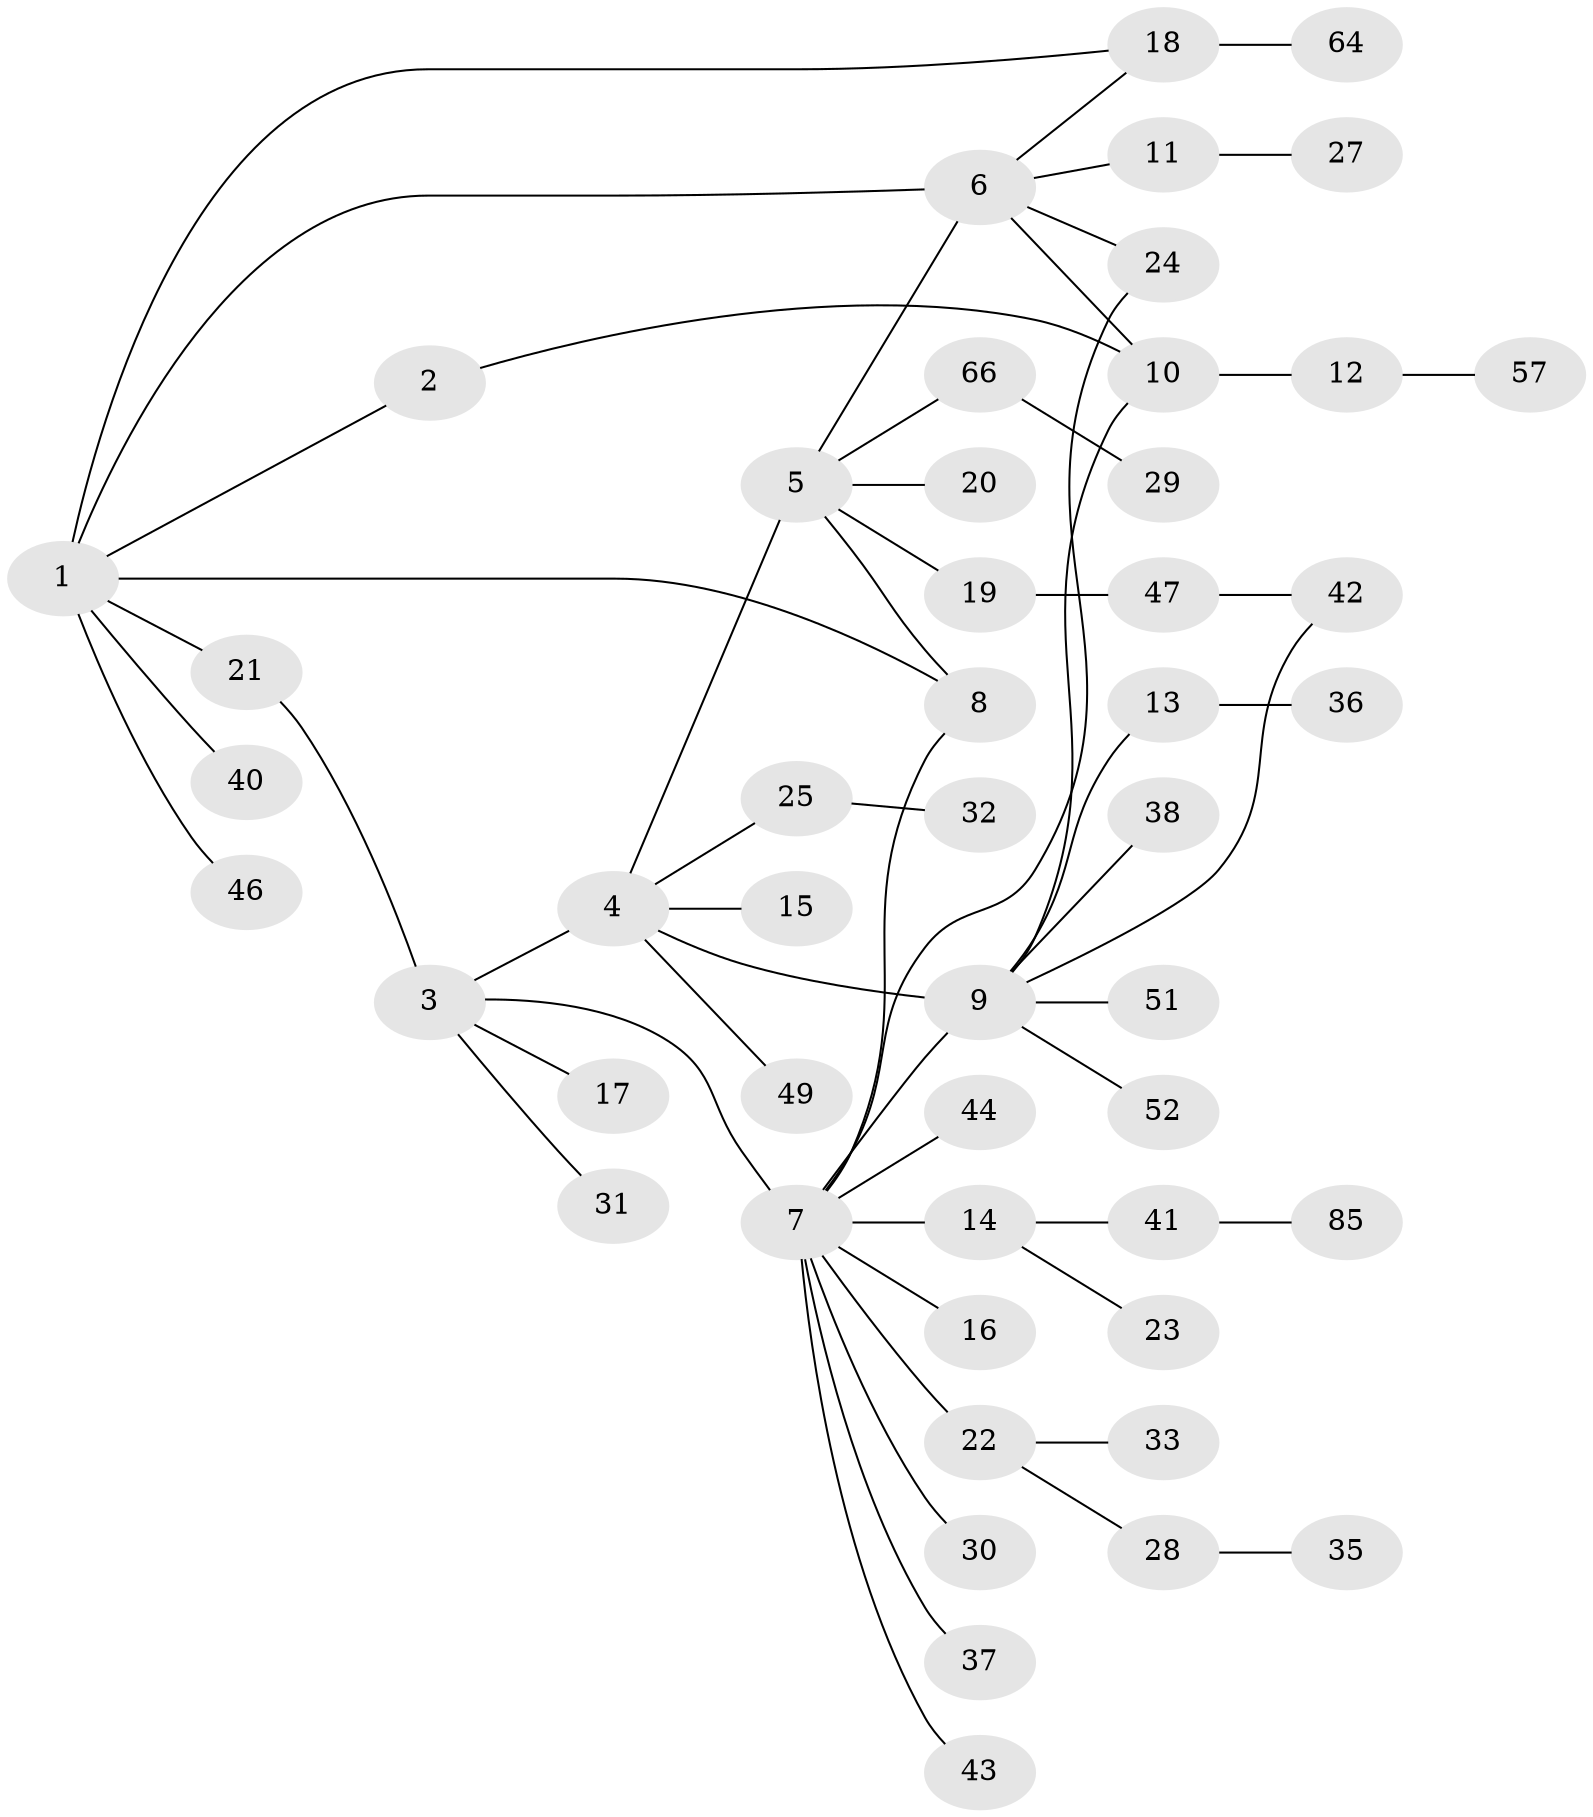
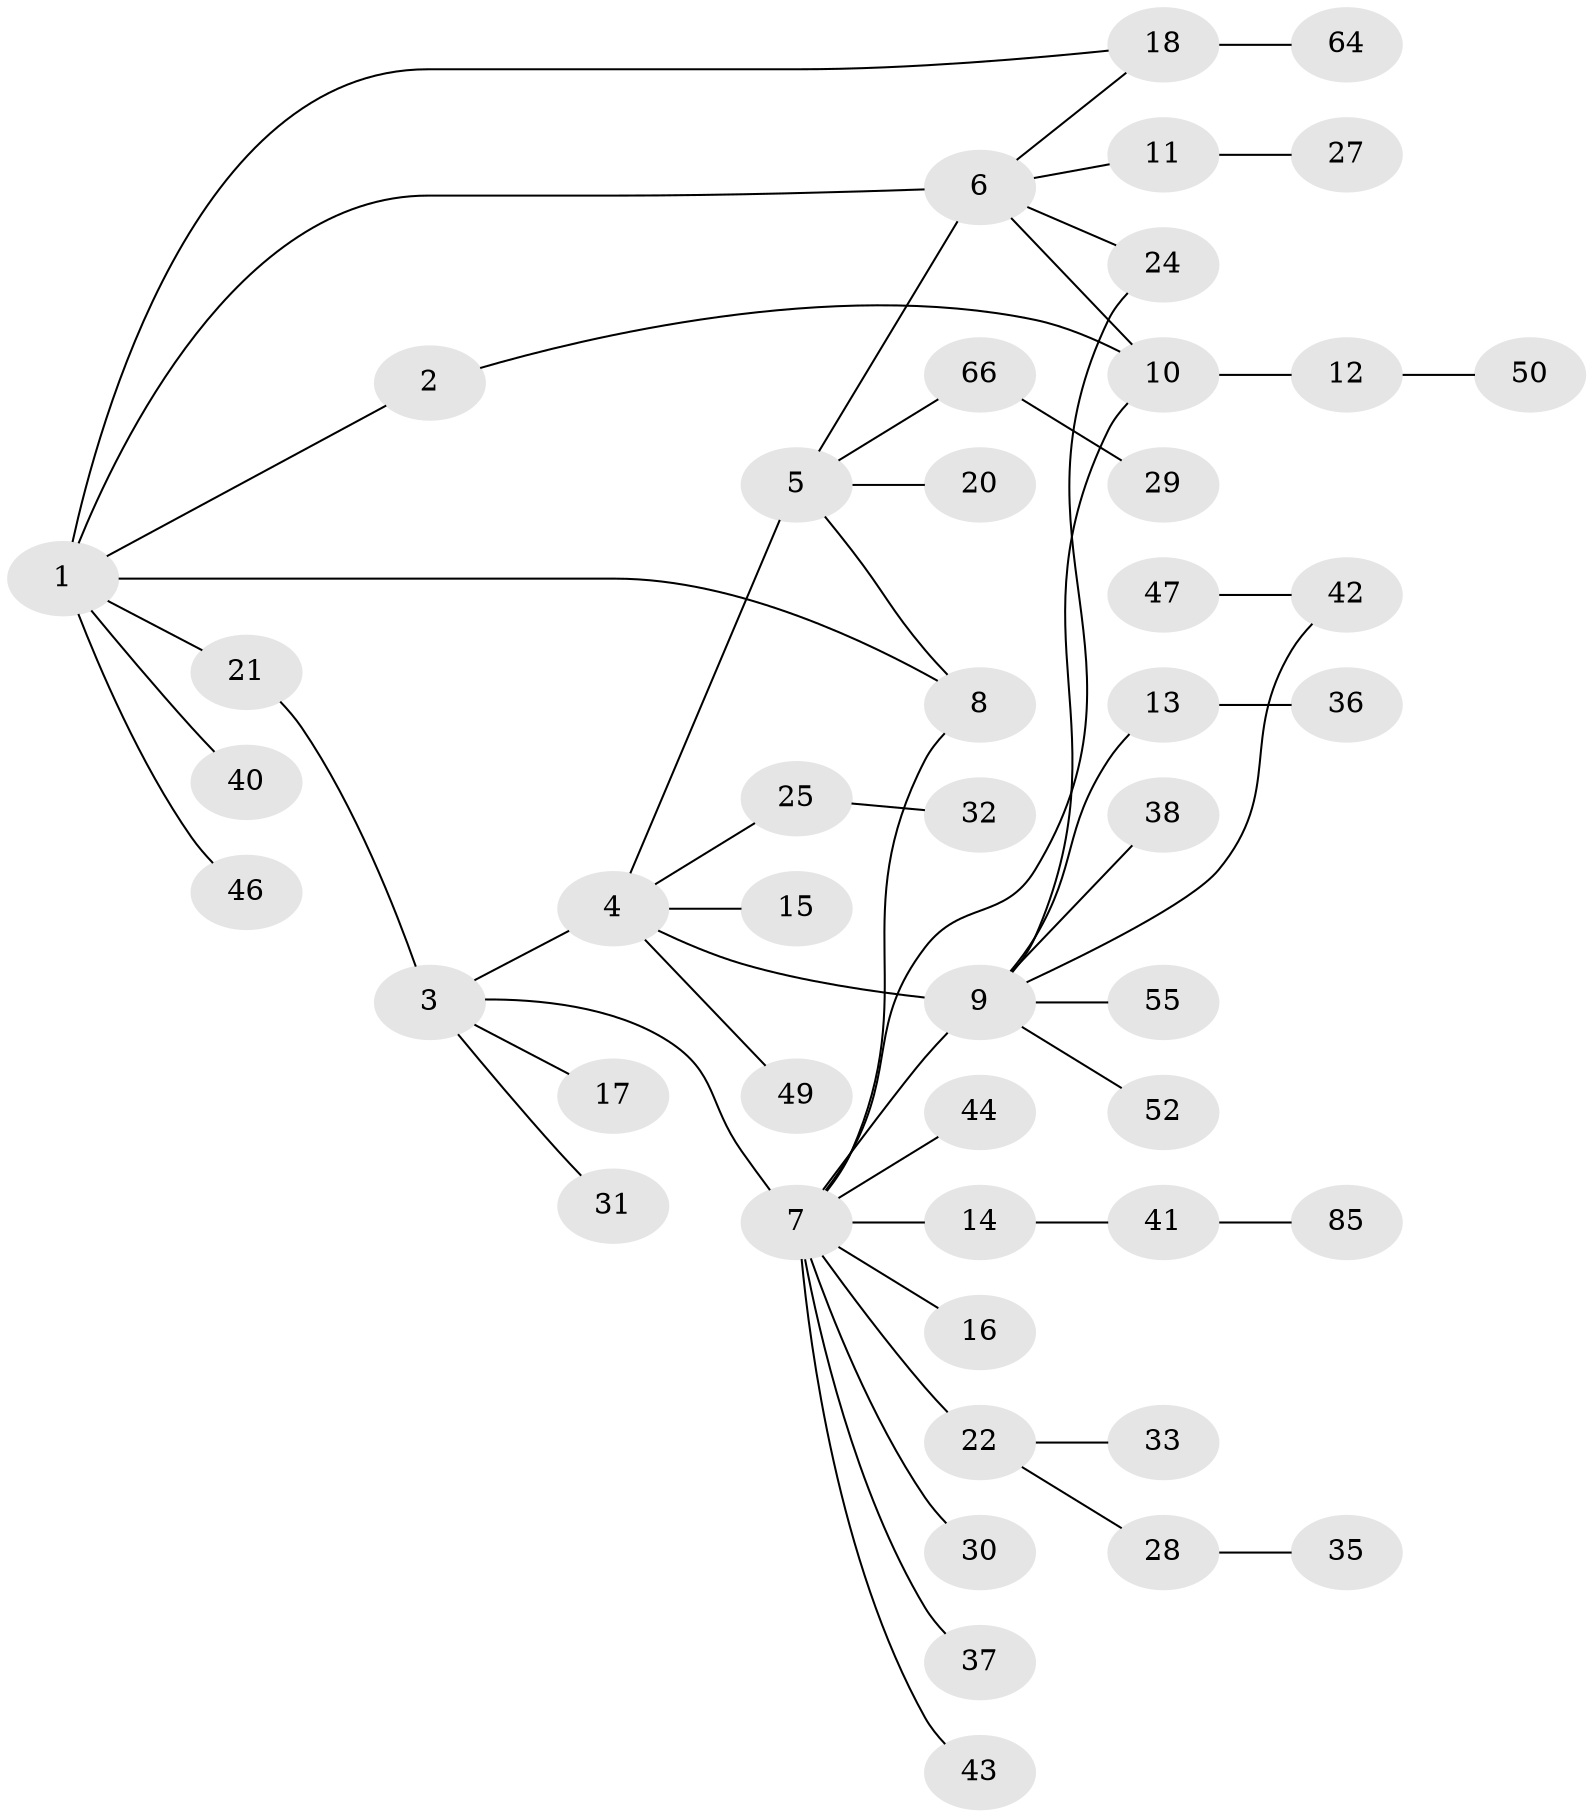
node "57": label "57" -> "50"
node "19": removed
node "51": label "51" -> "55"
node "23": removed
